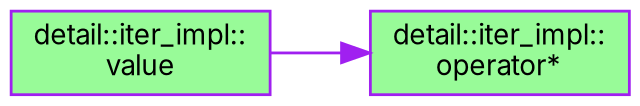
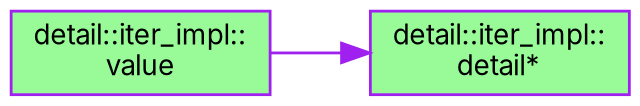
node "detail::iter_impl:: operator*": label "detail::iter_impl:: operator*" -> "detail::iter_impl:: detail*"
